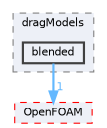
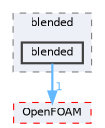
cluster "dragModels": label "dragModels" -> "blended"
